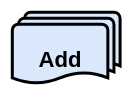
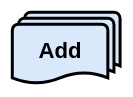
node "Add": moved (60, 60) -> (60, 51)
